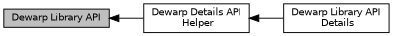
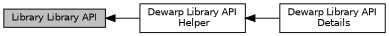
node "Dewarp Library API": label "Dewarp Library API" -> "Library Library API"
node "Dewarp Details API Helper": label "Dewarp Details API Helper" -> "Dewarp Library API Helper"
